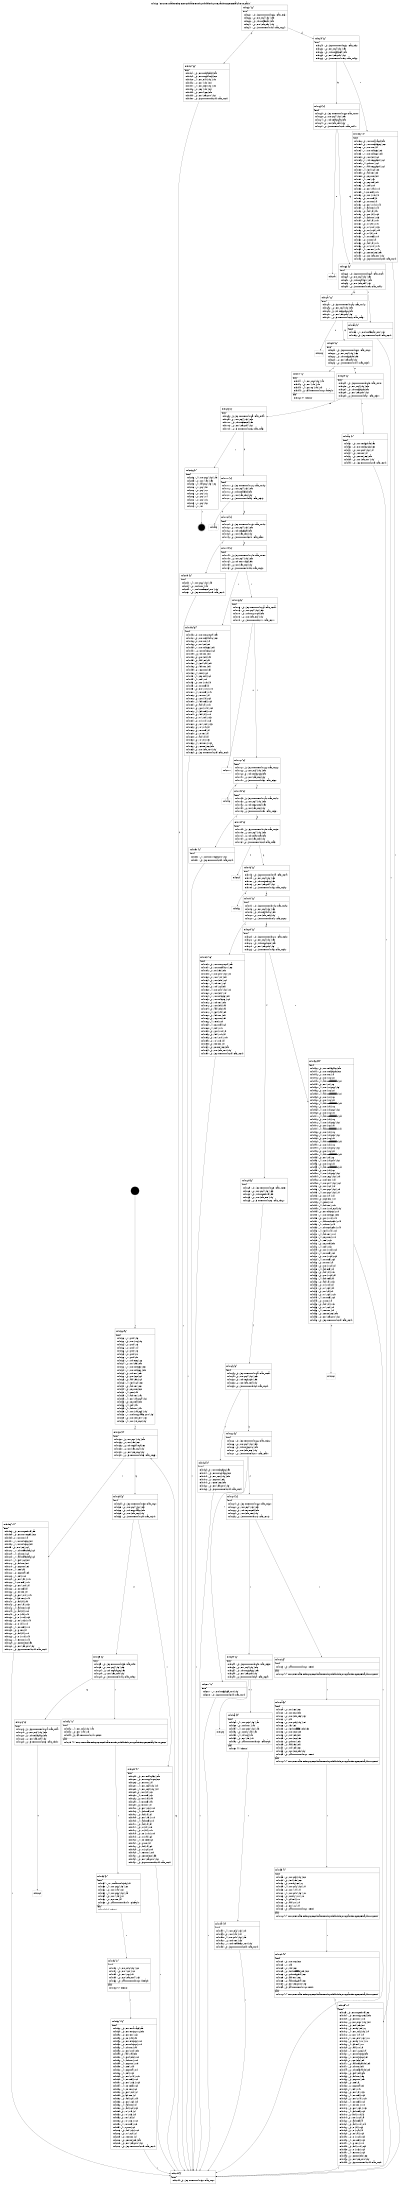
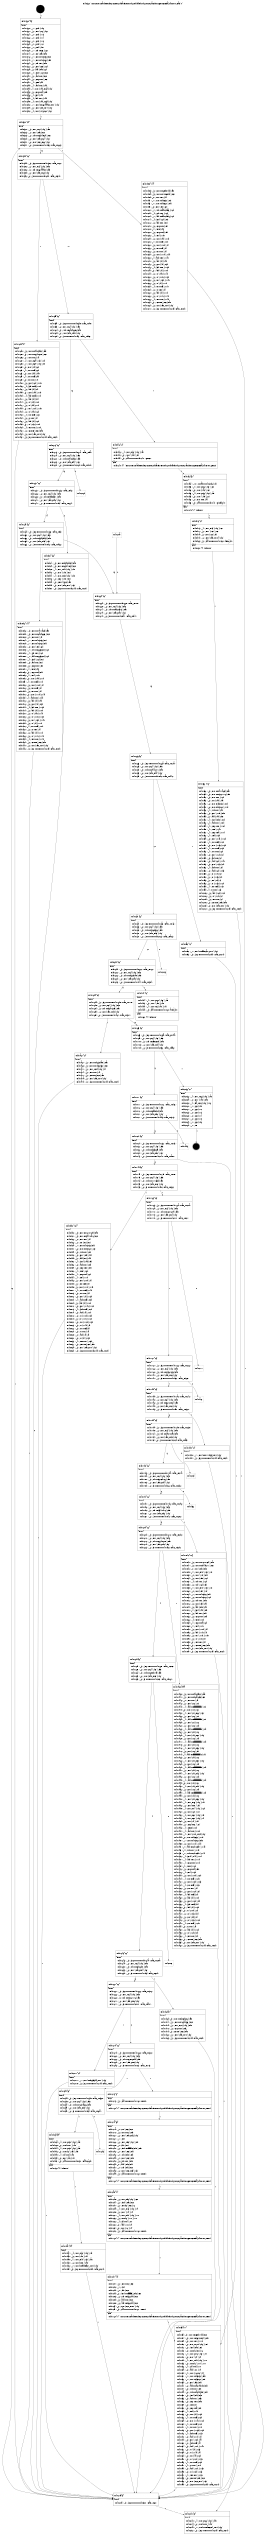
edge "0x401669 [28]" -> "0x4020a7": reversed
edge "0x401615 [28]" -> "0x401631 [28]": added, label "16"
edge "0x40193c [299]" -> "0x4020c2": now "0x401829 [28]" -> "0x4020c2"
edge "0x402040 [22]" -> "0x4021df [5]": reversed
